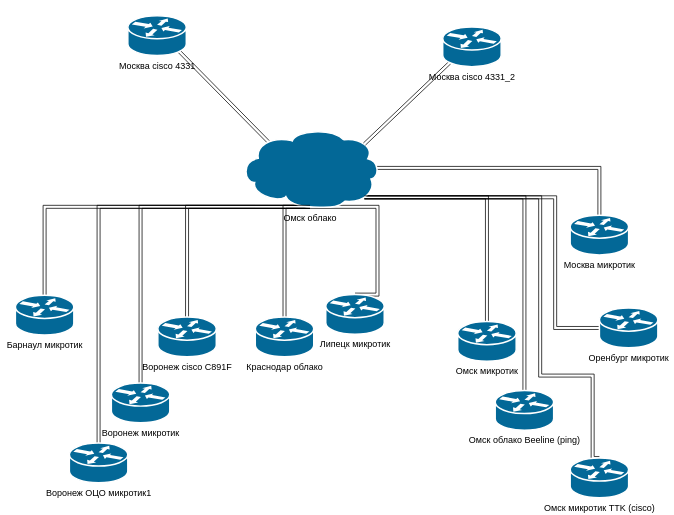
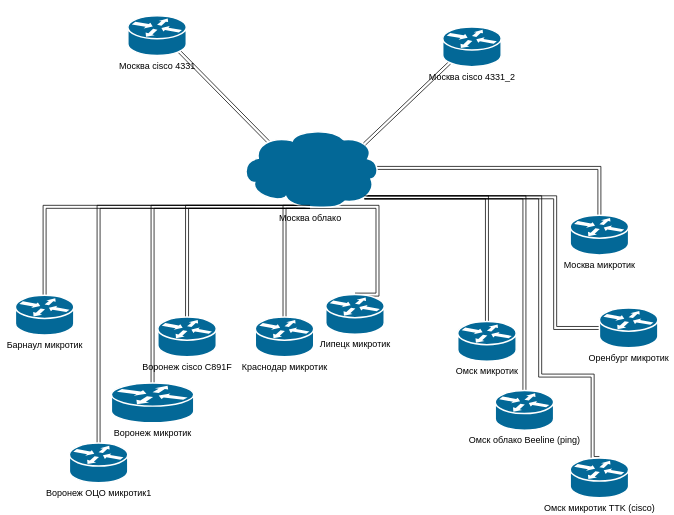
node "Омск облако": label "Омск облако" -> "Москва облако"
node "Краснодар облако": label "Краснодар облако" -> "Краснодар микротик"
node "Воронеж микротик": size 59x40 -> 83x40
